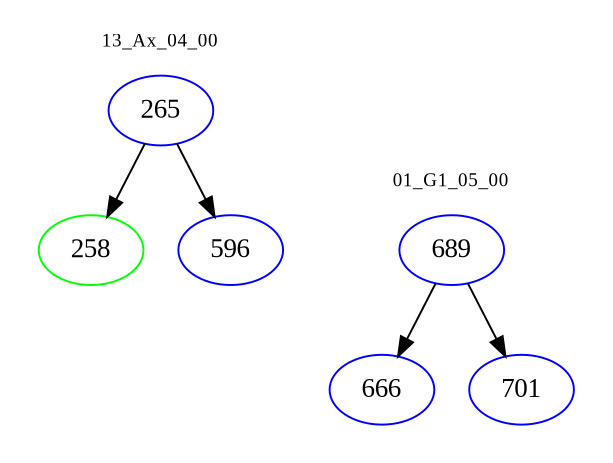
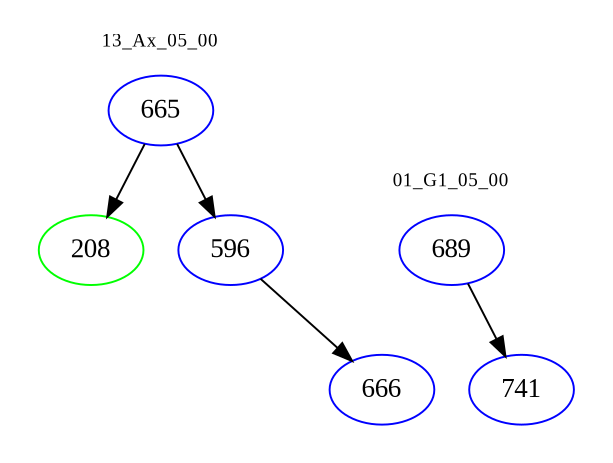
cluster "13_Ax_04_00": label "13_Ax_04_00" -> "13_Ax_05_00"
node "265": label "265" -> "665"
node "258": label "258" -> "208"
edge "689" -> "666": now "596" -> "666"
node "701": label "701" -> "741"
